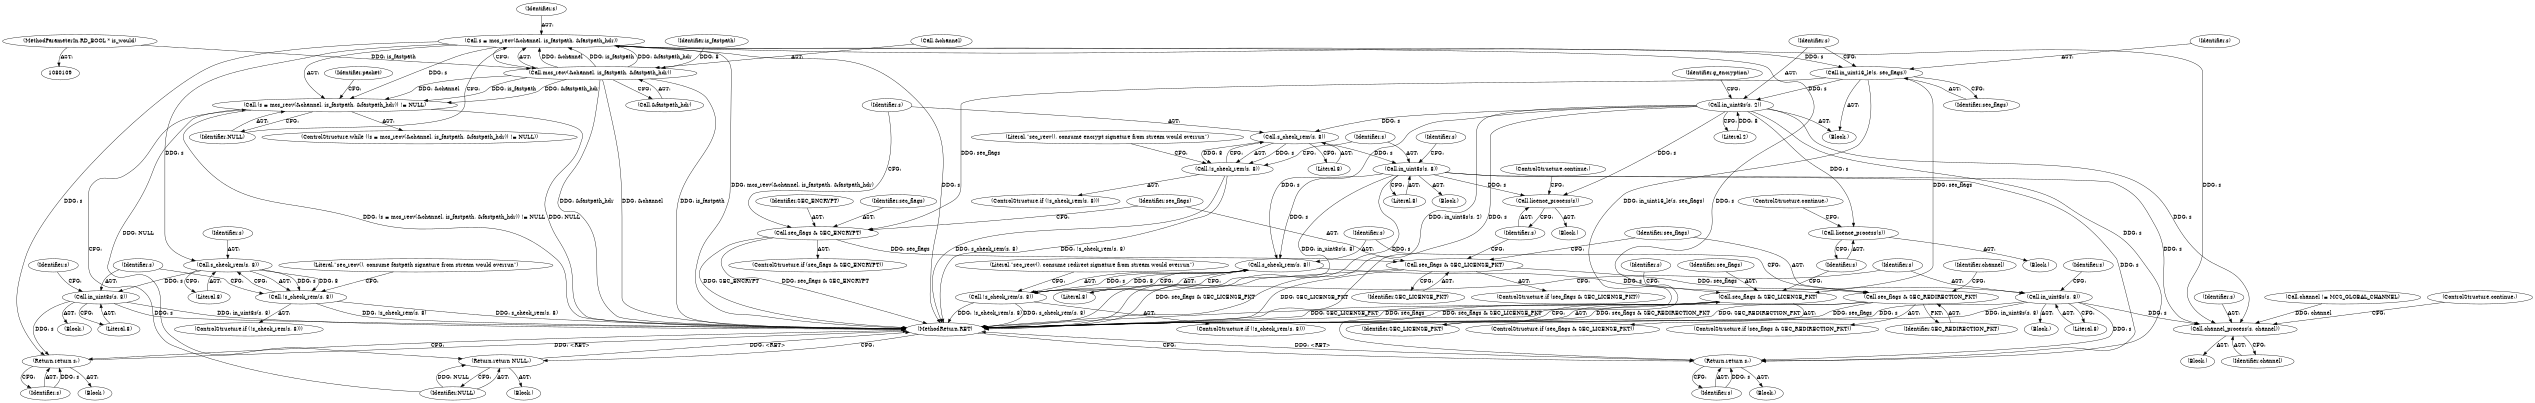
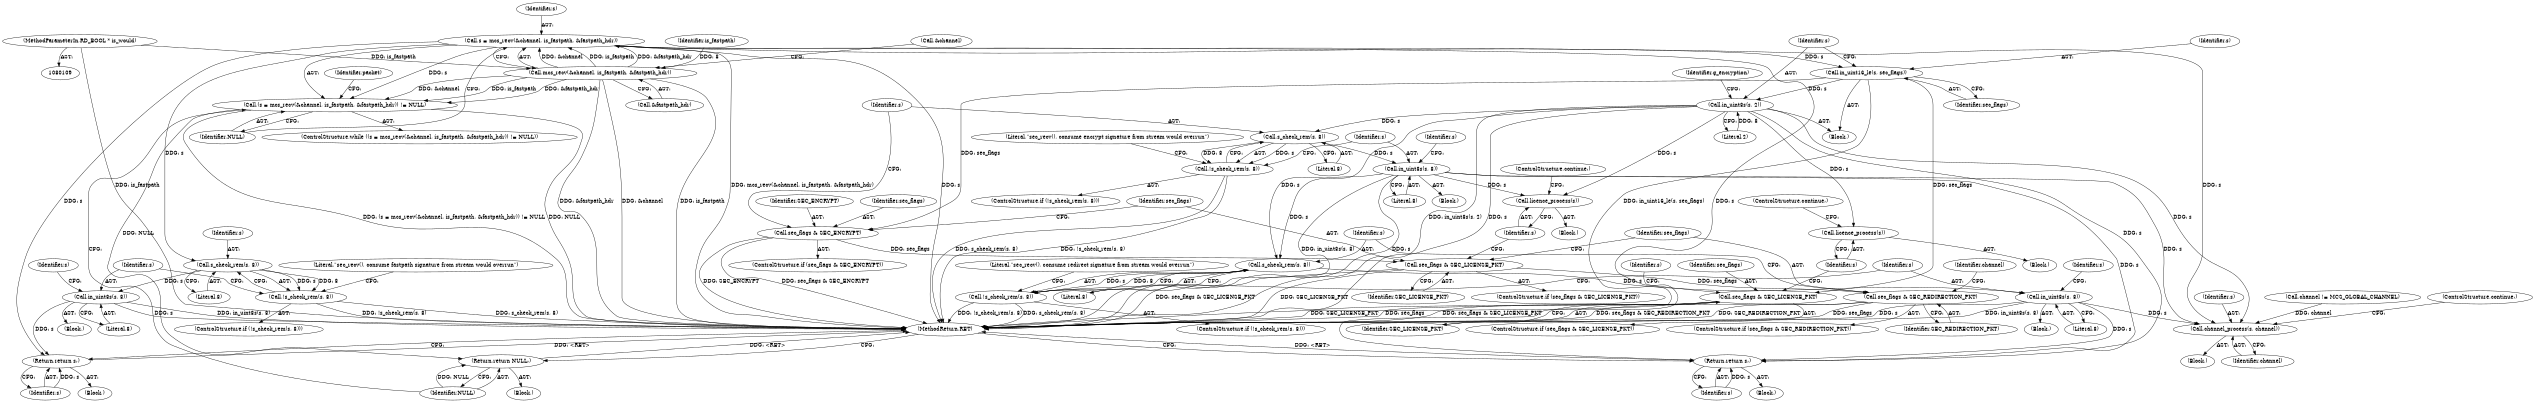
edge "(Call,&channel)" -> "(Call,mcs_recv(&channel, is_fastpath, &fastpath_hdr))": label "AST: " -> "CFG: "
edge "(Call,sec_flags & SEC_REDIRECTION_PKT)" -> "(Identifier,SEC_REDIRECTION_PKT)": label "PKT: " -> "CFG: "
edge "(MethodParameterIn,RD_BOOL * is_would)" -> "(MethodReturn,RET)": added, label "DDG: is_fastpath"
